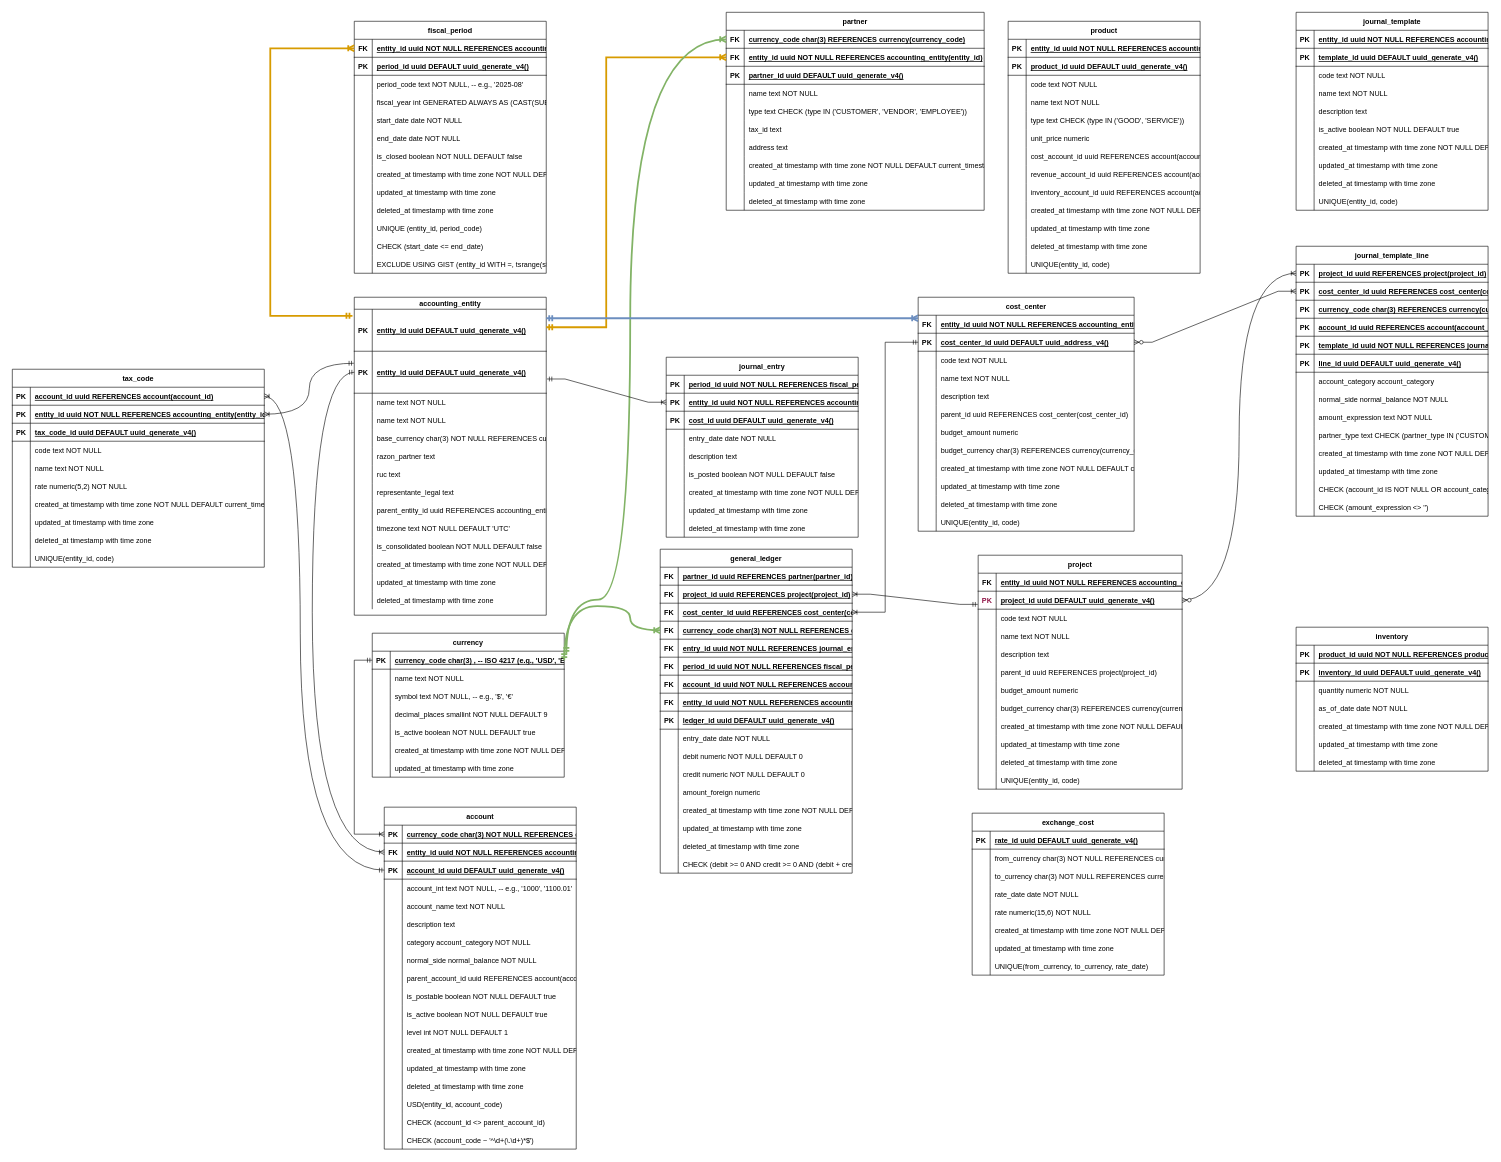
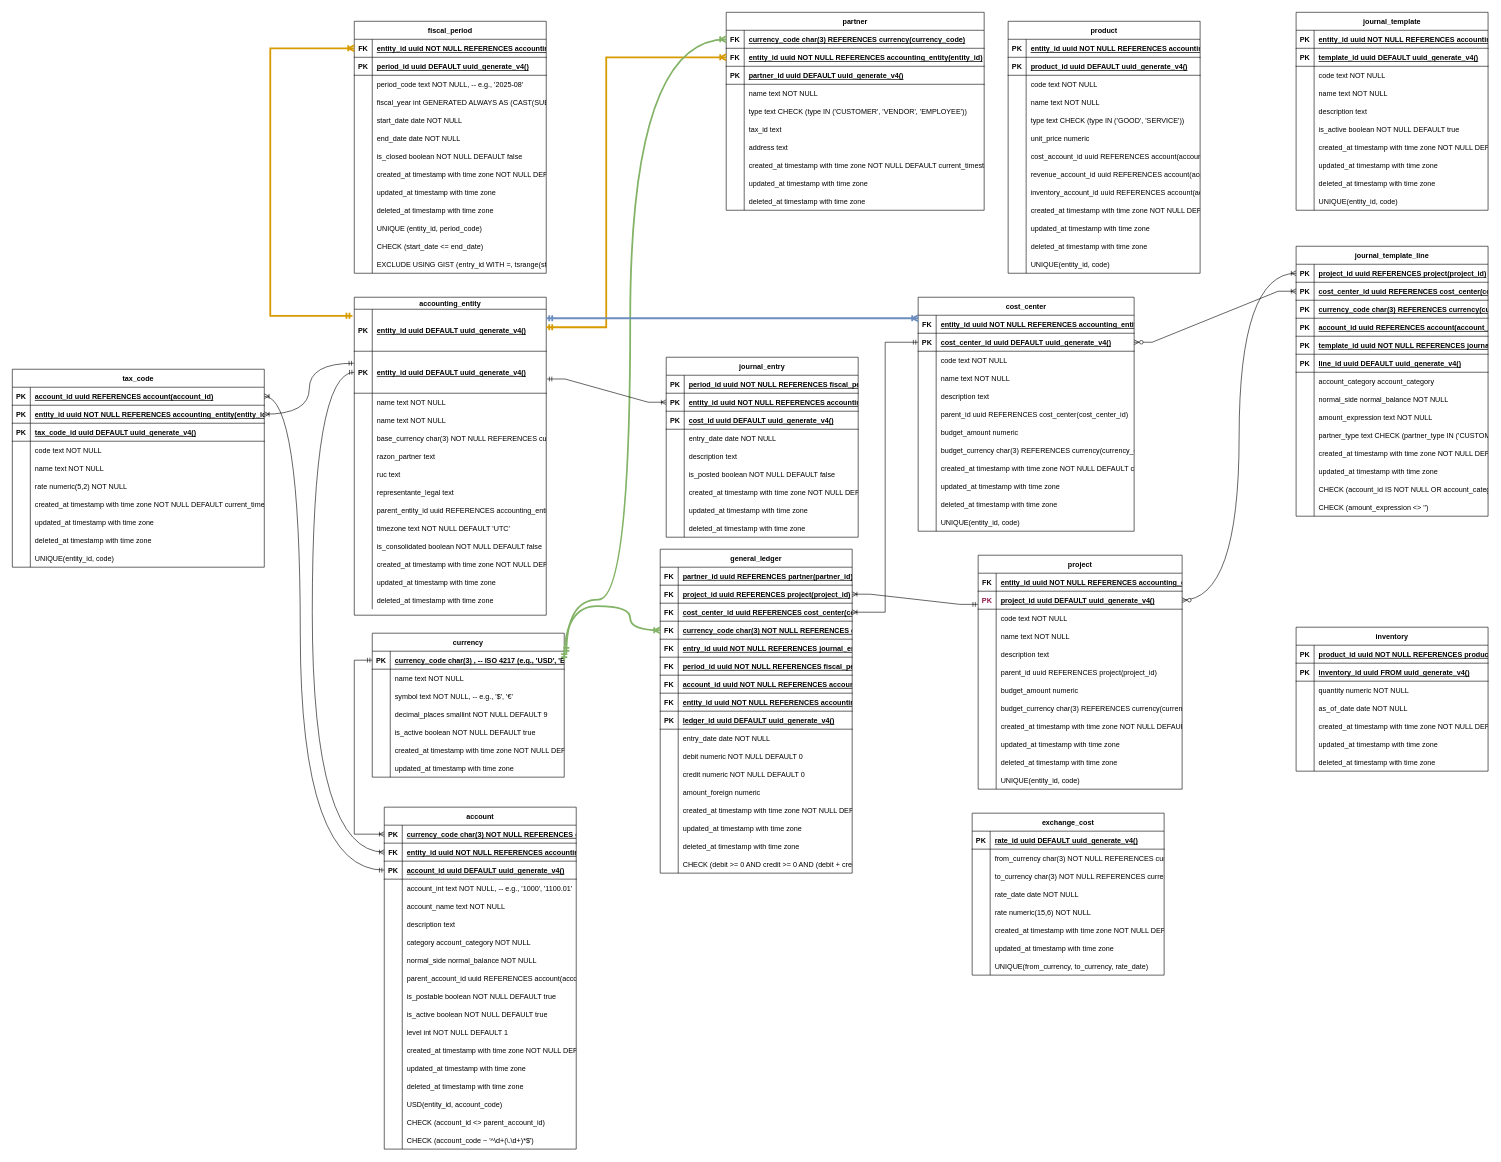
node "EXCLUDE USING GIST (entity_id WITH =, tsrange(start_date, end_date) WITH &&)": label "EXCLUDE USING GIST (entity_id WITH =, tsrange(start_date, end_date) WITH &&)" -> "EXCLUDE USING GIST (entry_id WITH =, tsrange(start_date, end_date) WITH &&)"
node "cost_center_id uuid DEFAULT uuid_address_v4()": label "cost_center_id uuid DEFAULT uuid_address_v4()" -> "cost_center_id uuid DEFAULT uuid_generate_v4()"
node "inventory_id uuid DEFAULT uuid_generate_v4()": label "inventory_id uuid DEFAULT uuid_generate_v4()" -> "inventory_id uuid FROM uuid_generate_v4()"
